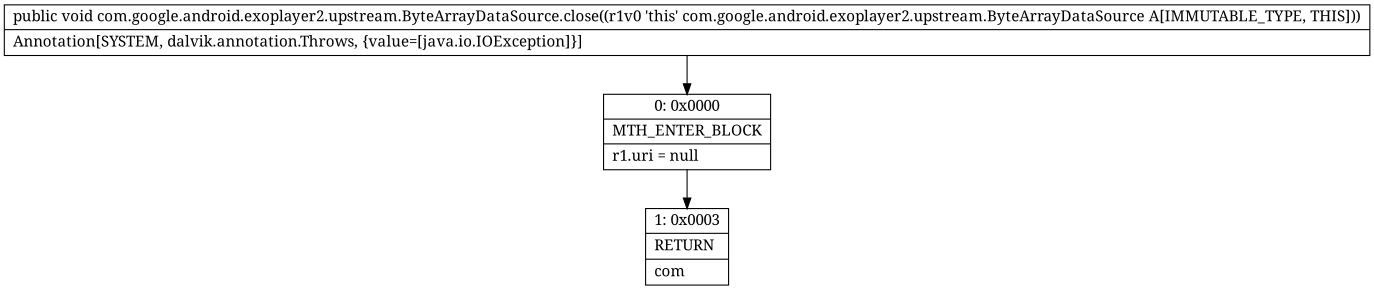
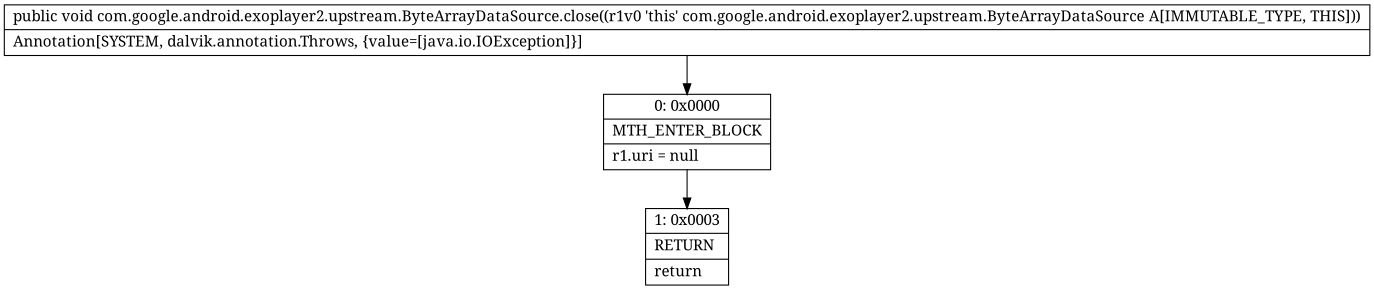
node "1: 0x0003": text "com" -> "return"
